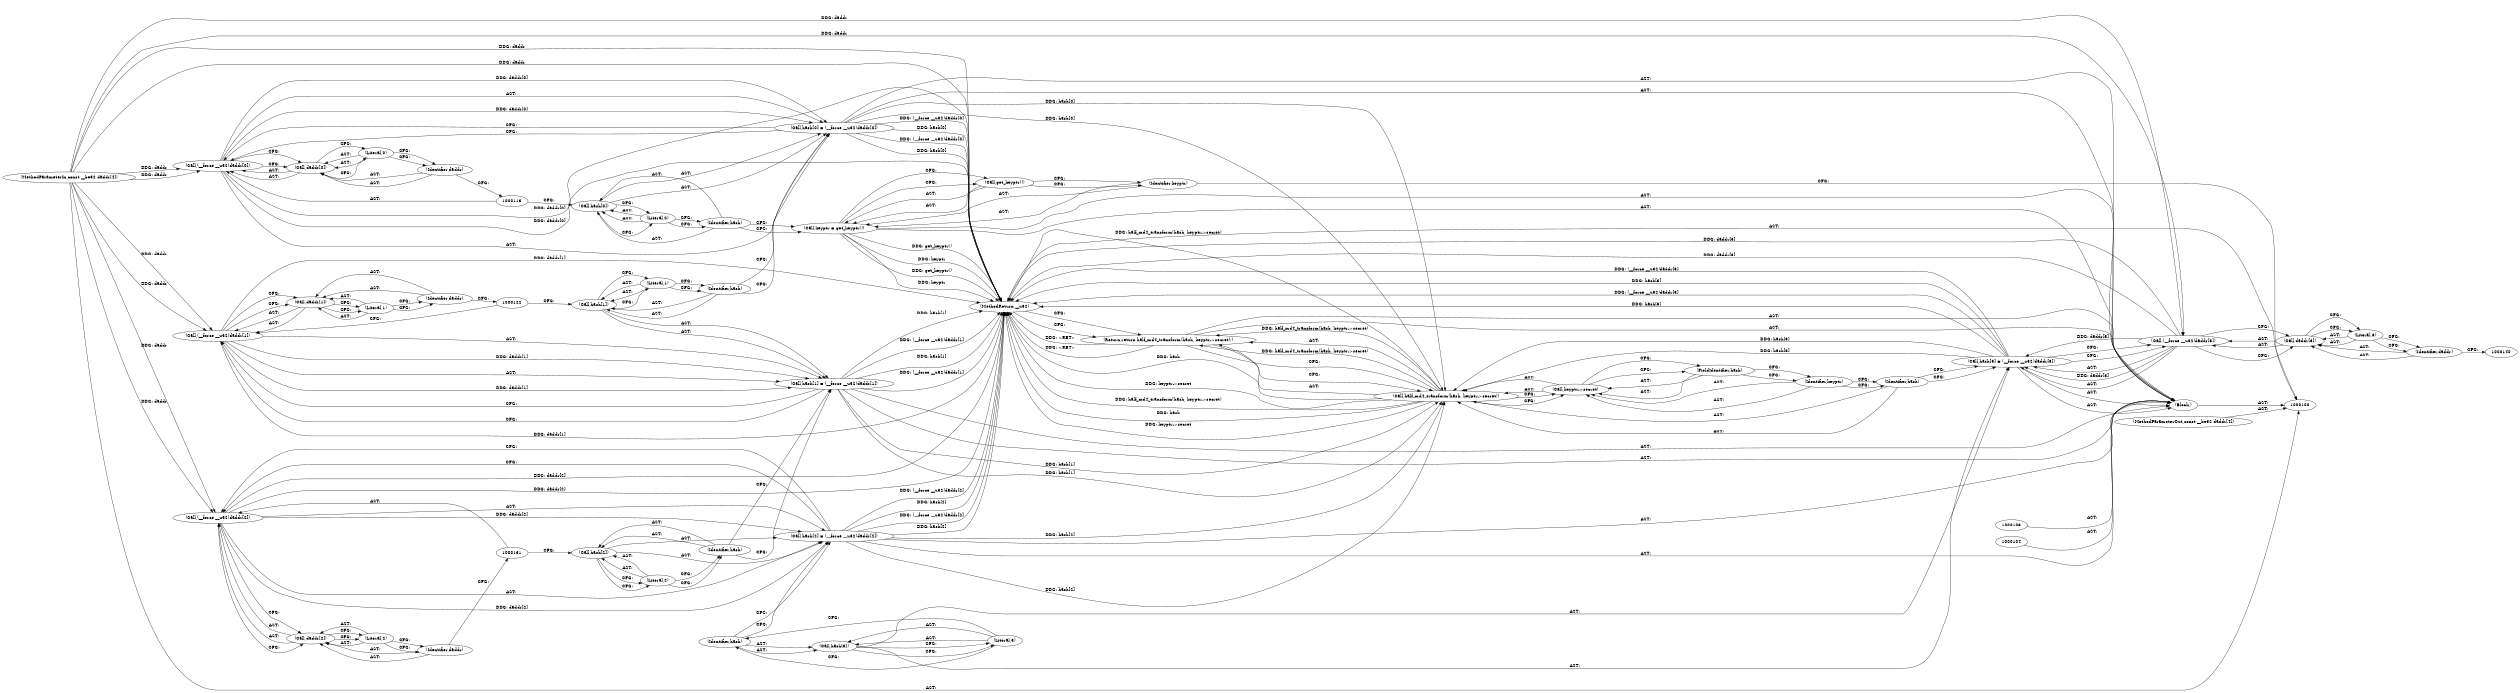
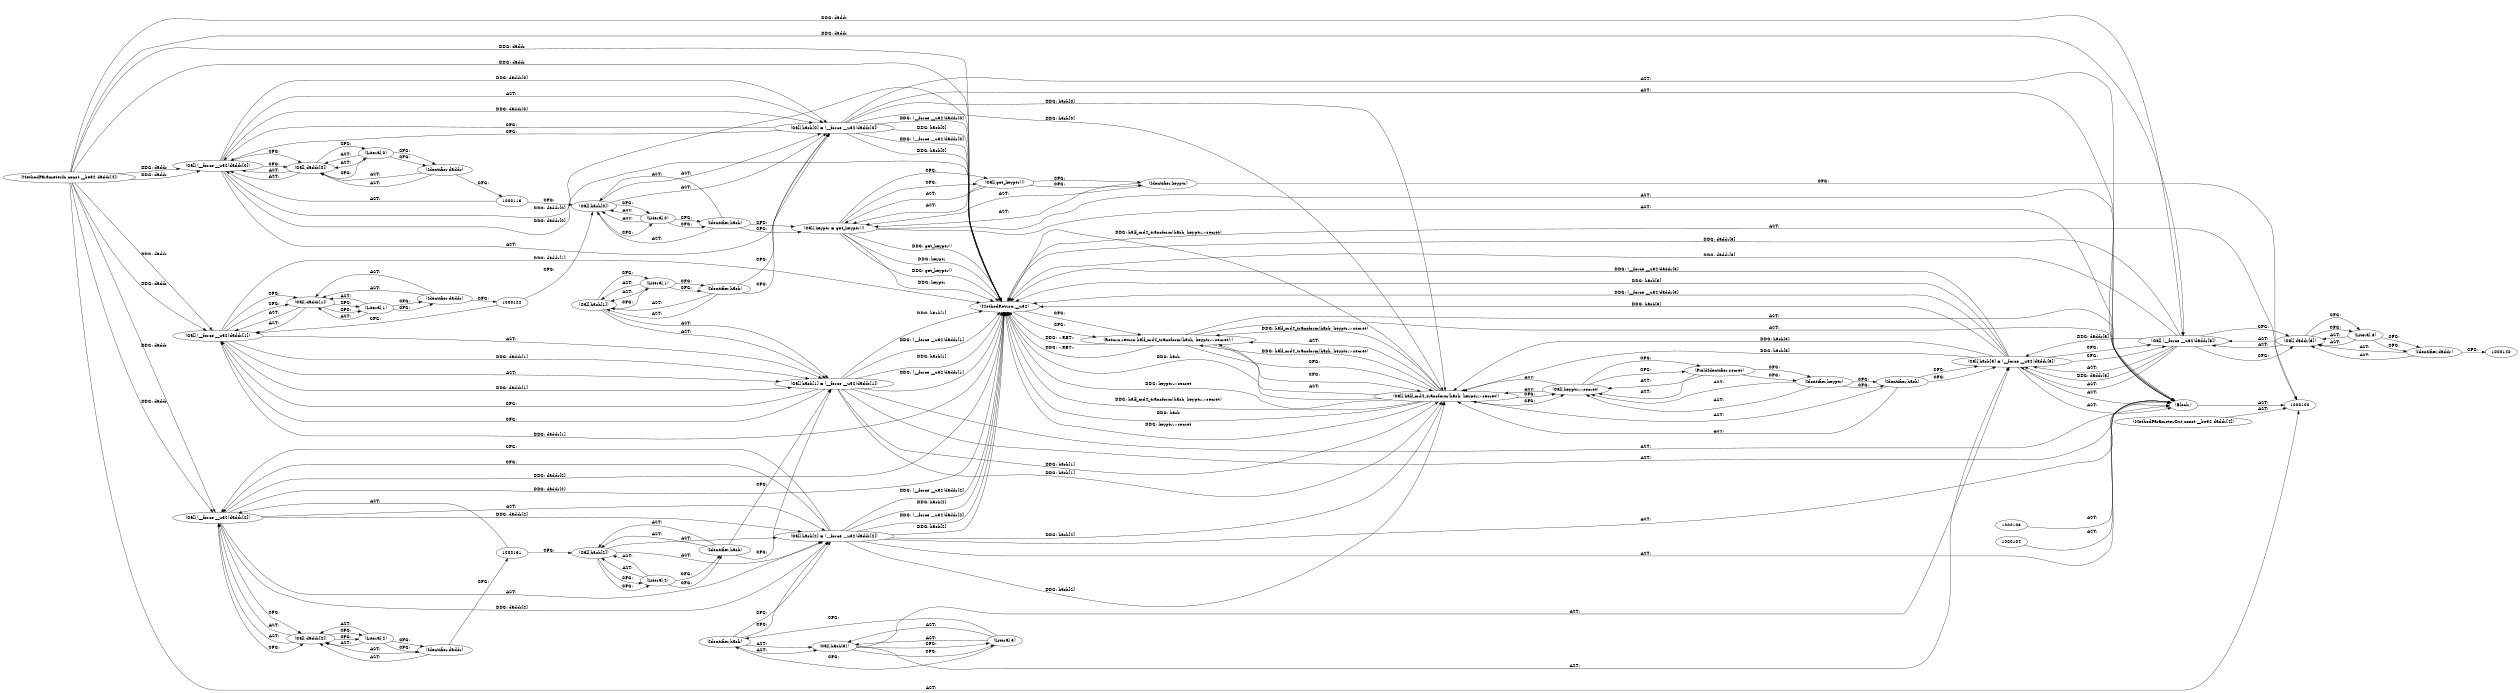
edge "1000122" -> "(Call,hash[1])": now "1000122" -> "(Call,hash[0])"
node "(FieldIdentifier,hash)": label "(FieldIdentifier,hash)" -> "(FieldIdentifier,secret)"
